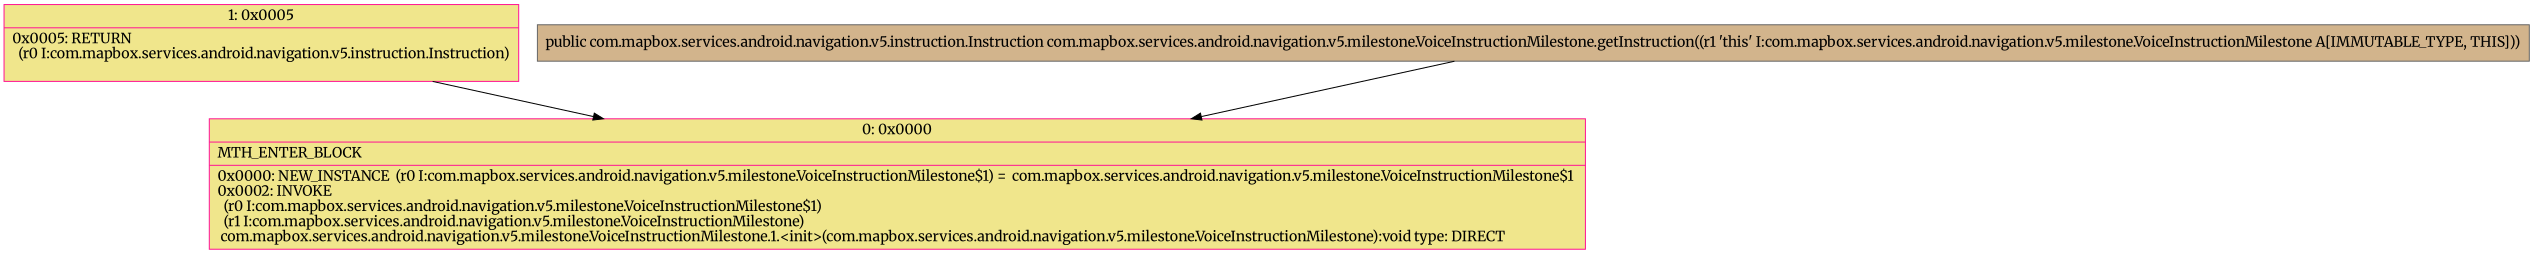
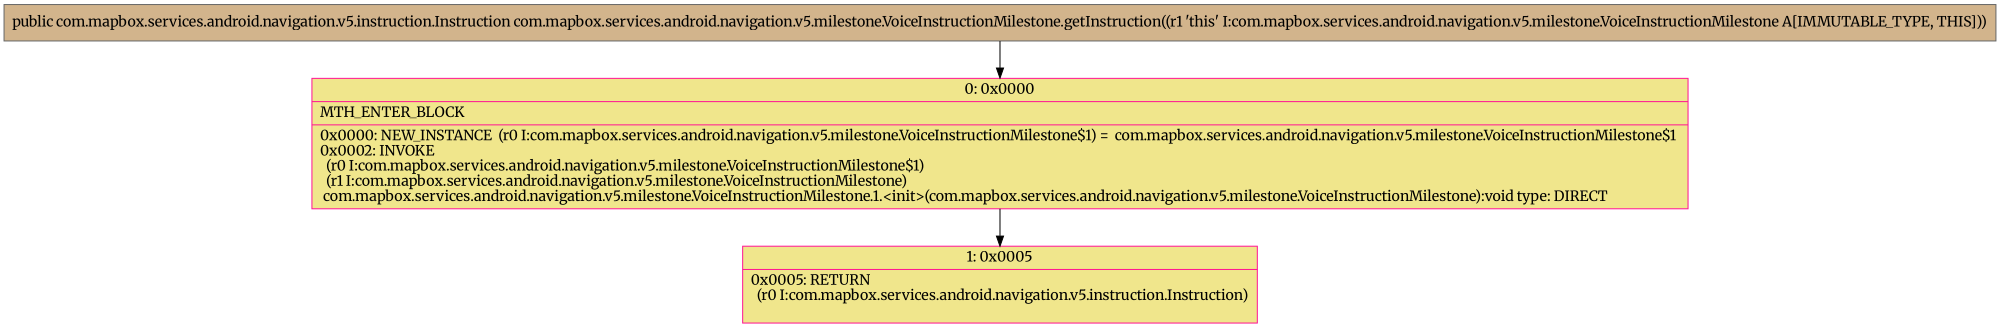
edge "1: 0x0005" -> "0: 0x0000": reversed
